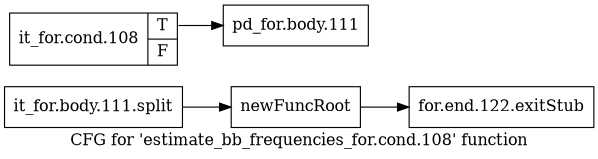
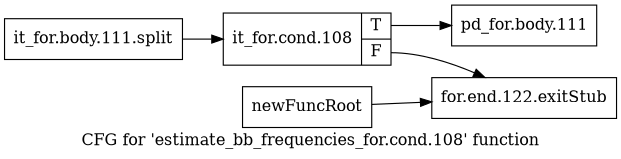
edge "it_for.cond.108" -> "for.end.122.exitStub": added
edge "it_for.body.111.split" -> "newFuncRoot": now "it_for.body.111.split" -> "it_for.cond.108"
